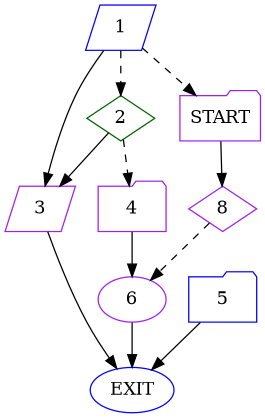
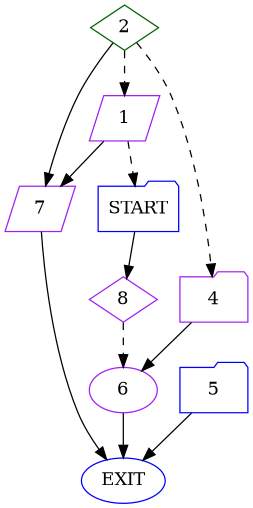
node "1": color blue -> purple
edge "1" -> "2": reversed
node "START": color purple -> blue
node "3": label "3" -> "7"
